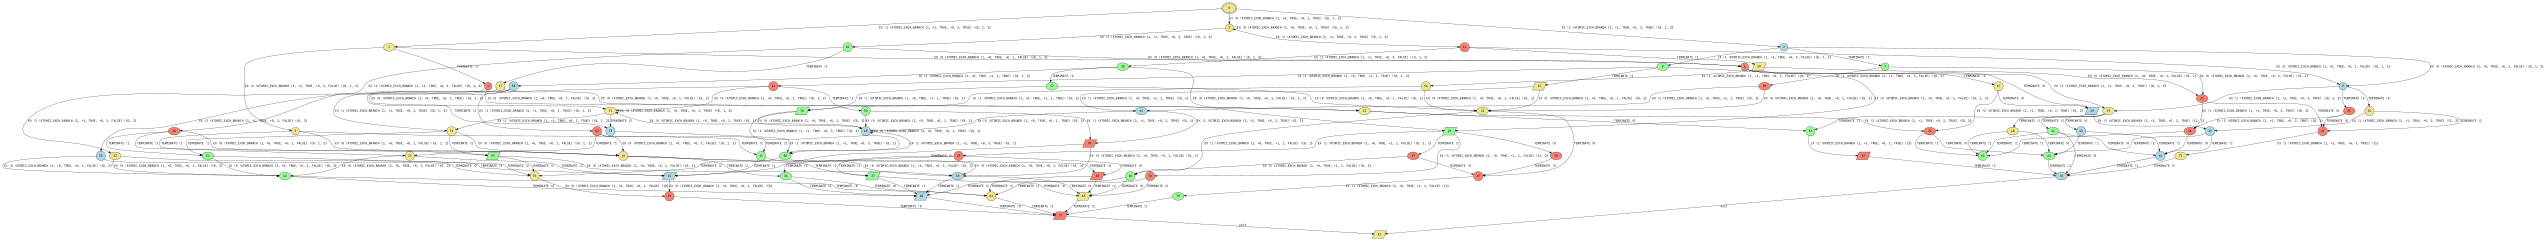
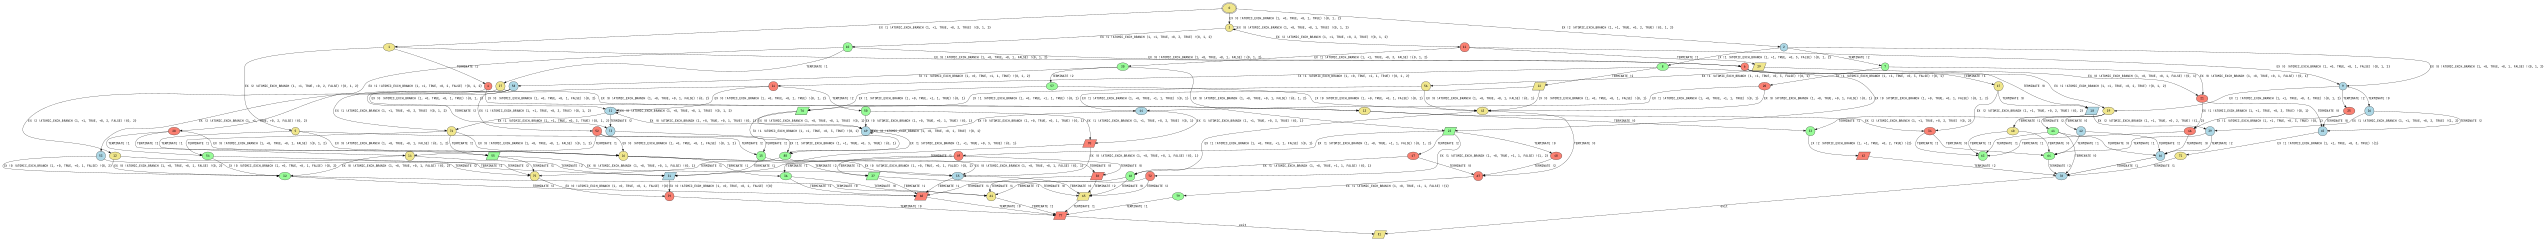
node "51": fillcolor khaki -> lightblue
node "26": fillcolor khaki -> lightblue
node "45": fillcolor salmon -> lightblue
node "60": fillcolor lightblue -> salmon
